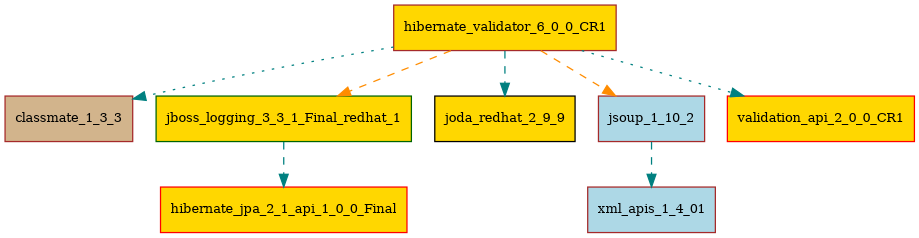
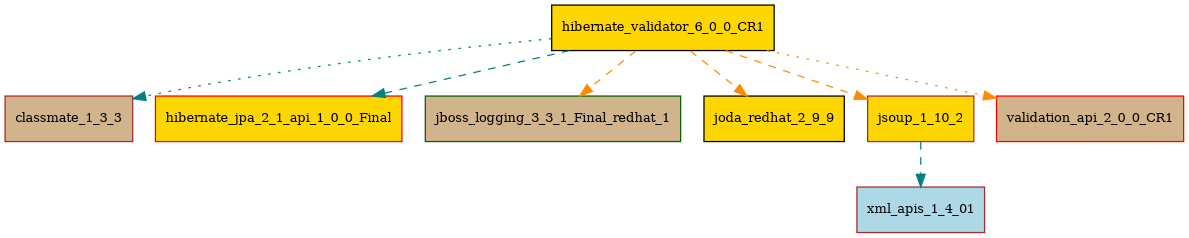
node "hibernate_validator_6_0_0_CR1": color brown -> black
edge "hibernate_validator_6_0_0_CR1" -> "joda_redhat_2_9_9": color teal -> darkorange
edge "hibernate_validator_6_0_0_CR1" -> "validation_api_2_0_0_CR1": color teal -> darkorange
node "jboss_logging_3_3_1_Final_redhat_1": fillcolor gold -> tan
node "jsoup_1_10_2": fillcolor lightblue -> gold
node "validation_api_2_0_0_CR1": fillcolor gold -> tan
edge "jboss_logging_3_3_1_Final_redhat_1" -> "hibernate_jpa_2_1_api_1_0_0_Final": now "hibernate_validator_6_0_0_CR1" -> "hibernate_jpa_2_1_api_1_0_0_Final"
